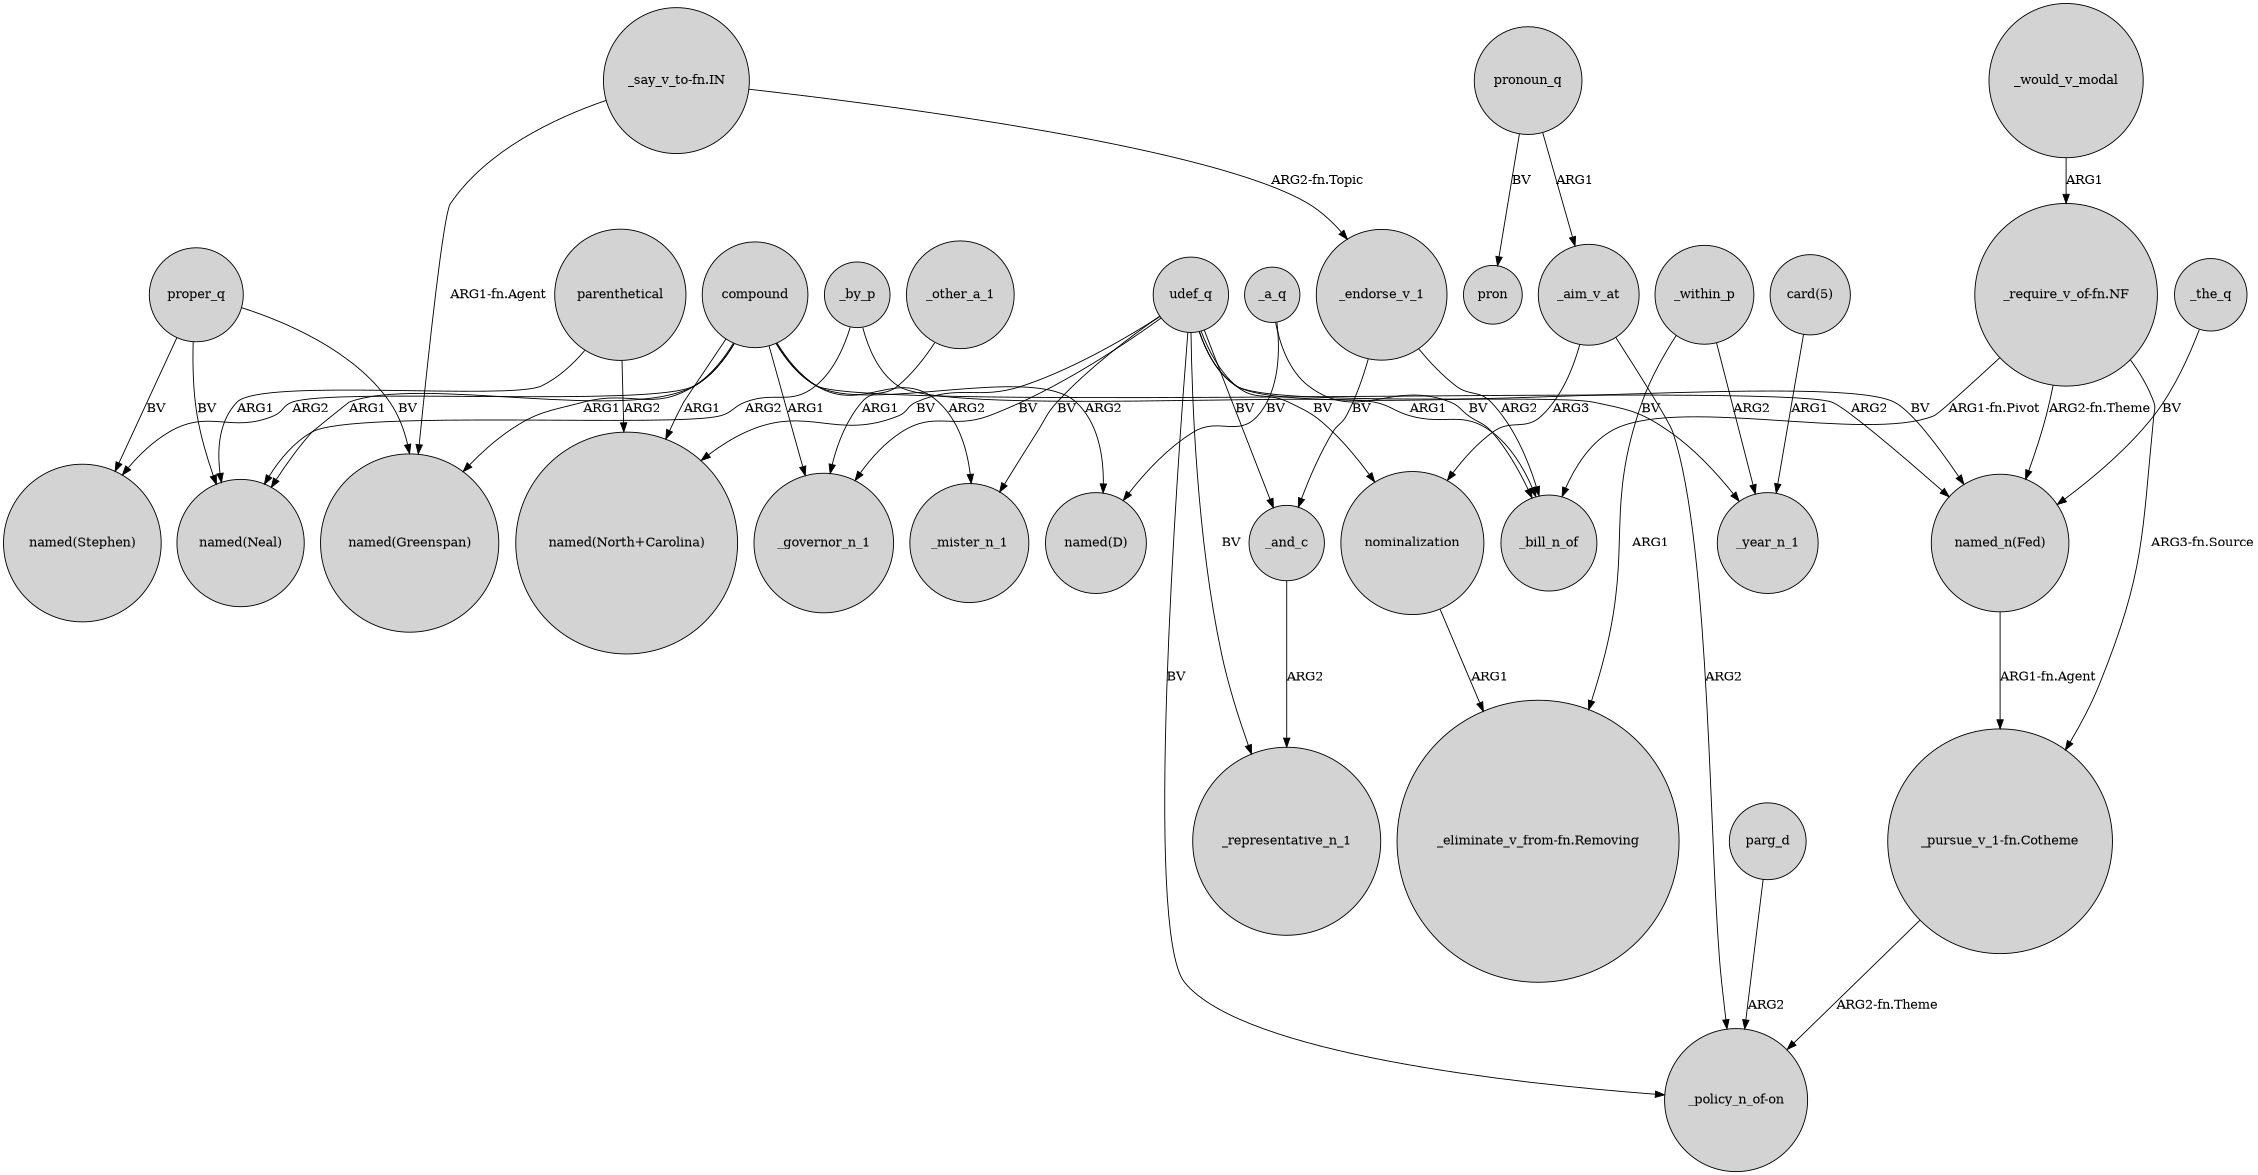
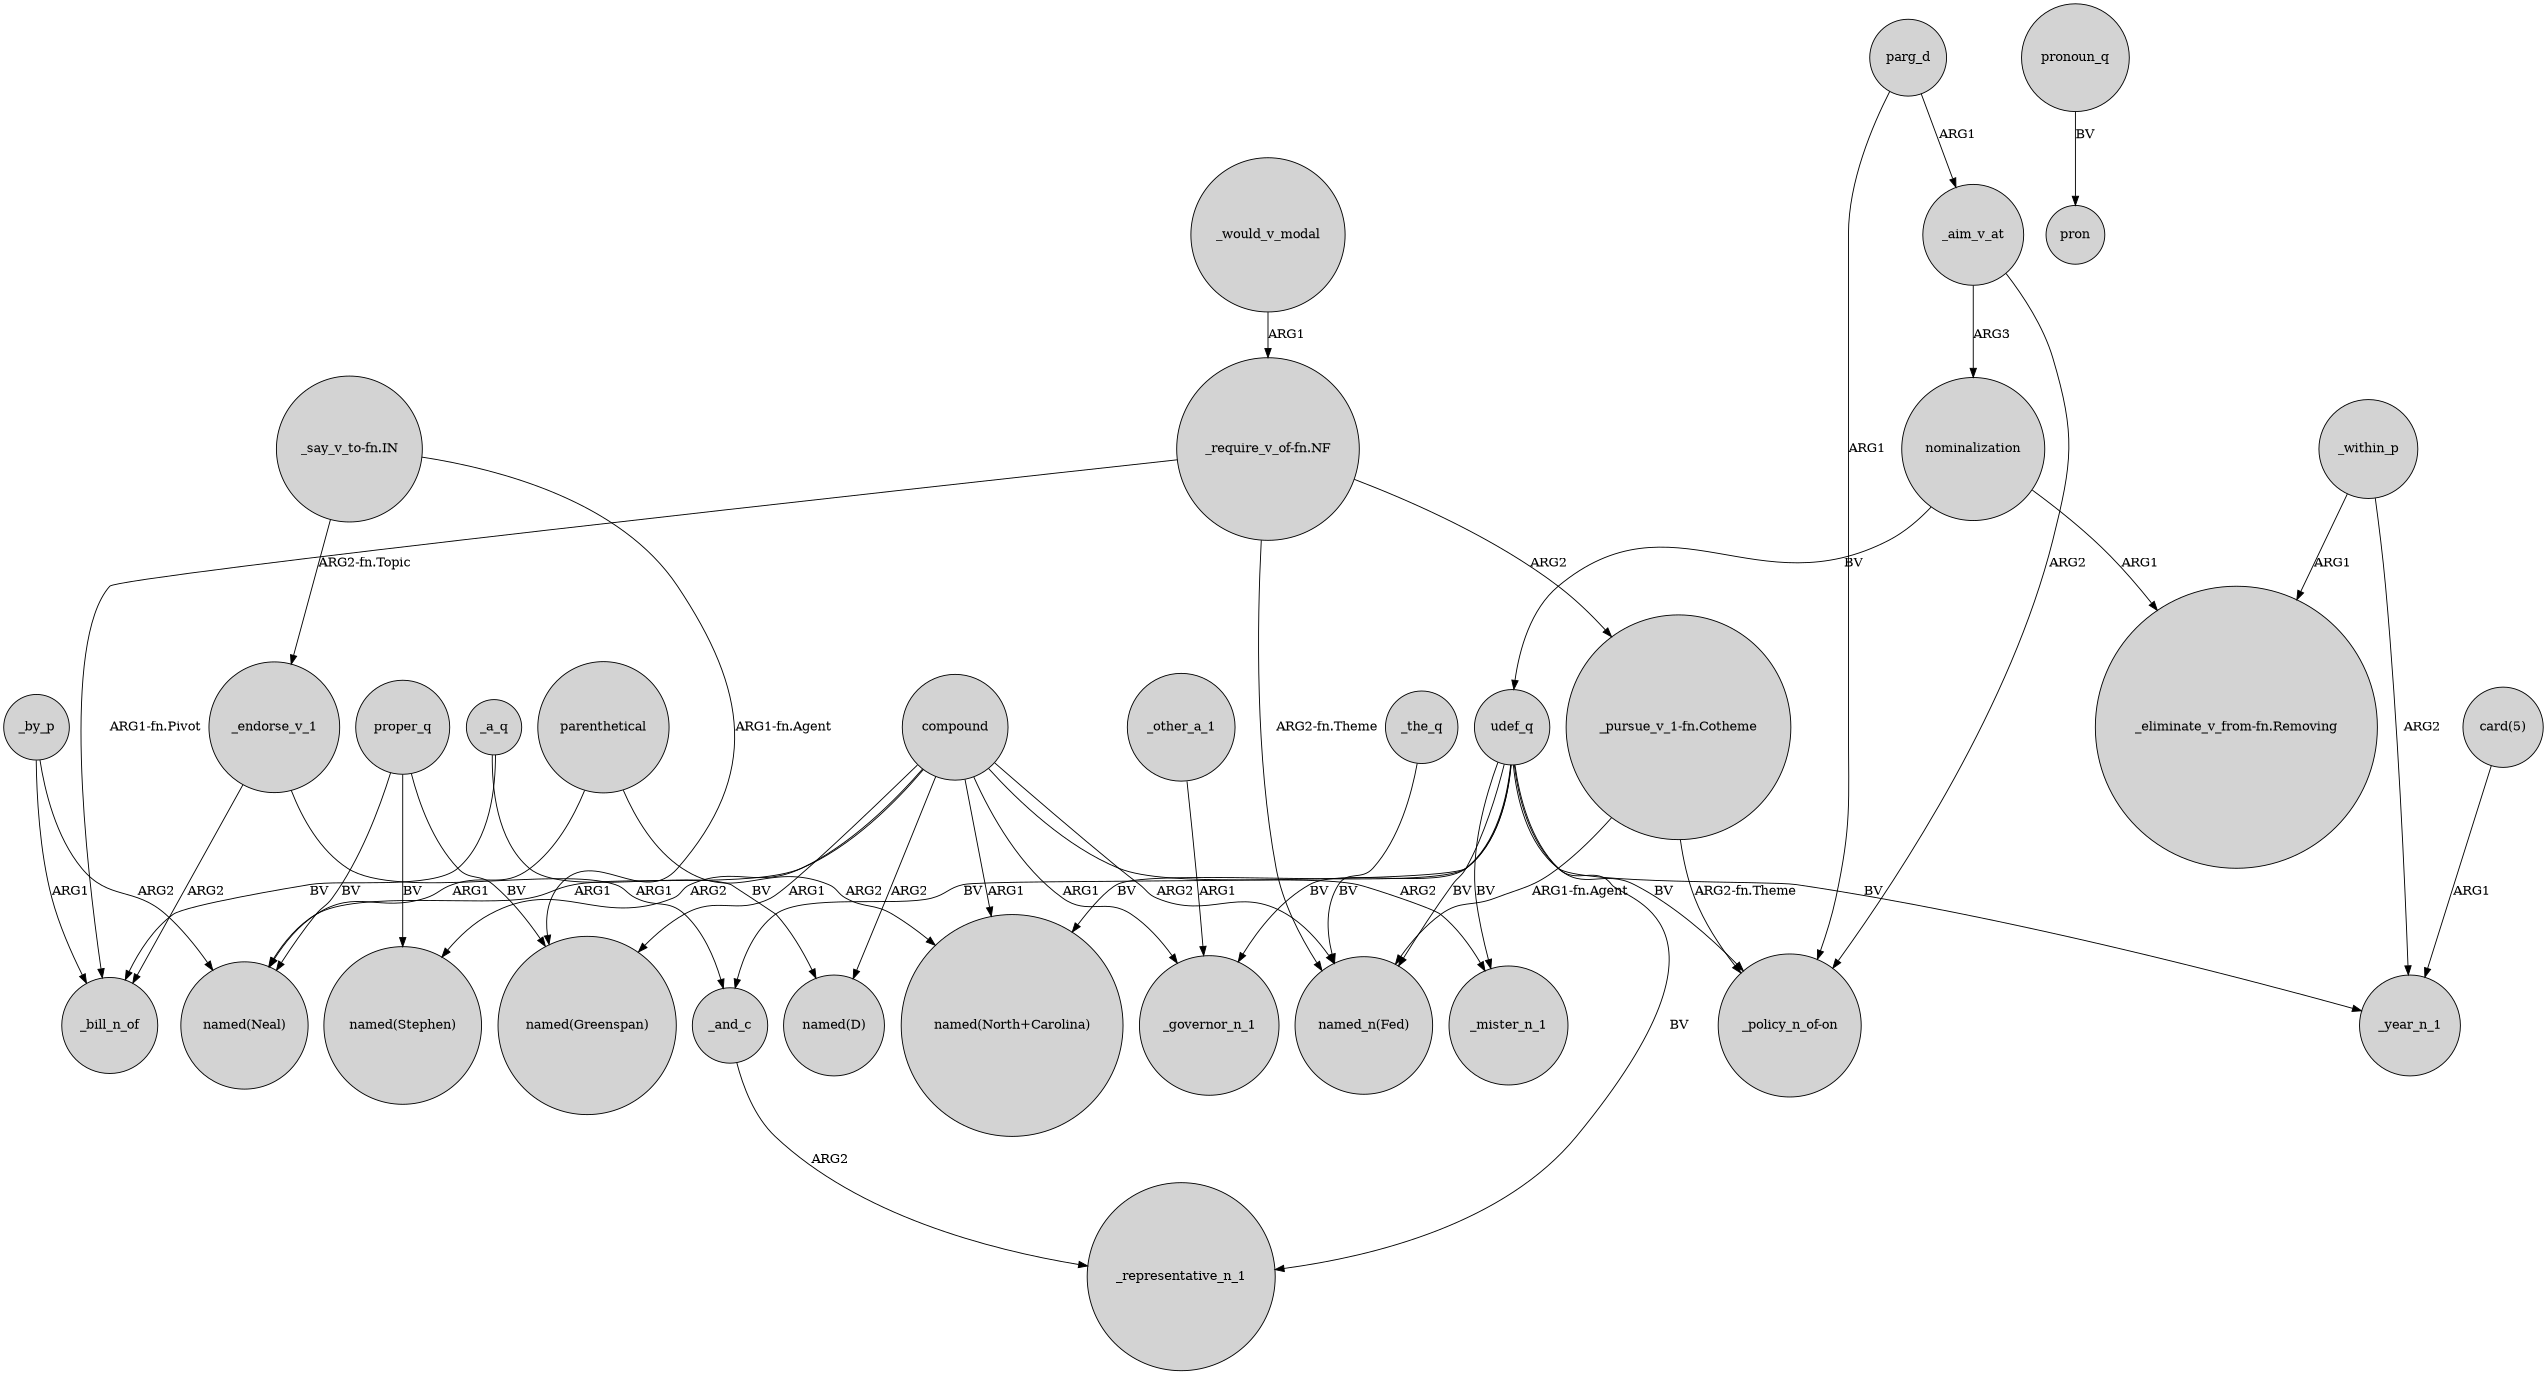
edge "pronoun_q" -> "_aim_v_at": now "parg_d" -> "_aim_v_at"
edge "udef_q" -> "nominalization": reversed
edge "_endorse_v_1" -> "_and_c": label "BV" -> "ARG1"
edge "_require_v_of-fn.NF" -> "_pursue_v_1-fn.Cotheme": label "ARG3-fn.Source" -> "ARG2"
edge "named_n(Fed)" -> "_pursue_v_1-fn.Cotheme": reversed
edge "parg_d" -> "_policy_n_of-on": label "ARG2" -> "ARG1"
